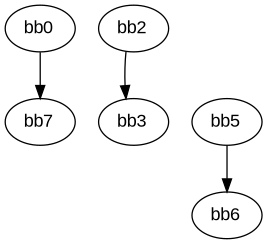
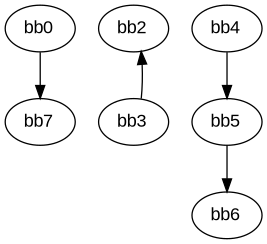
node "bb4": added
edge "bb2" -> "bb3": reversed
